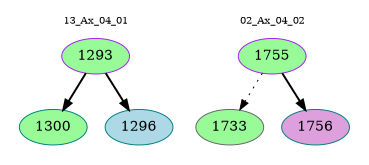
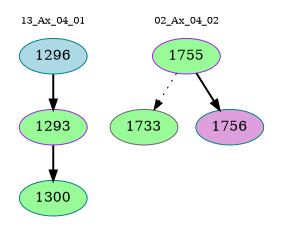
edge "1293" -> "1296": reversed
